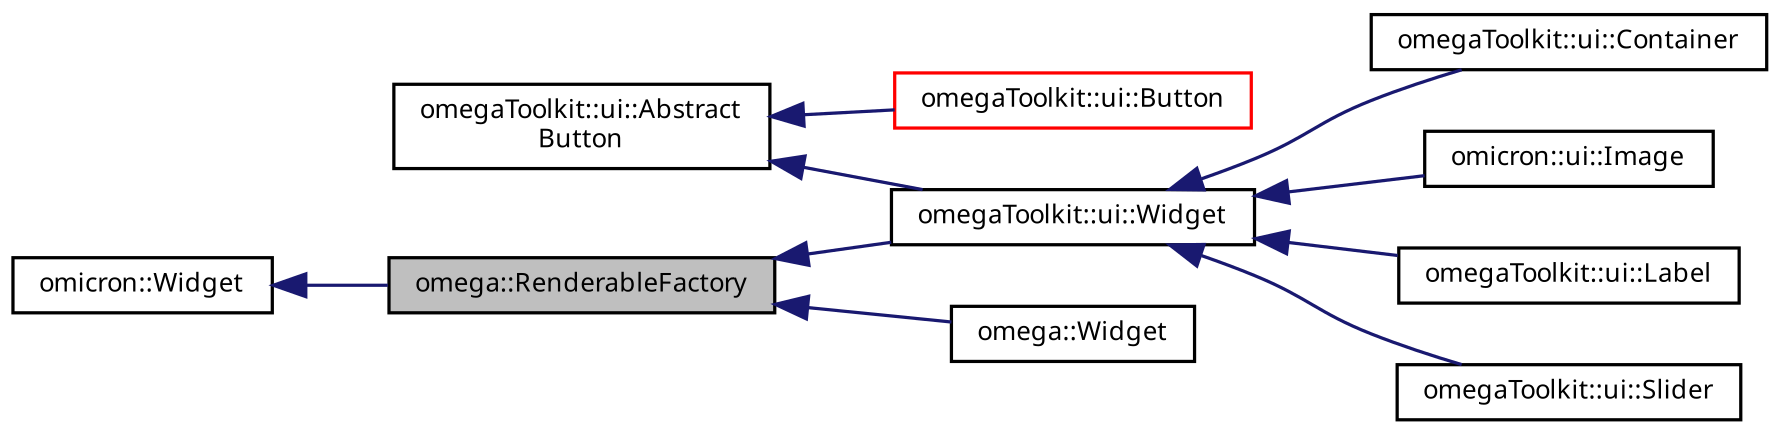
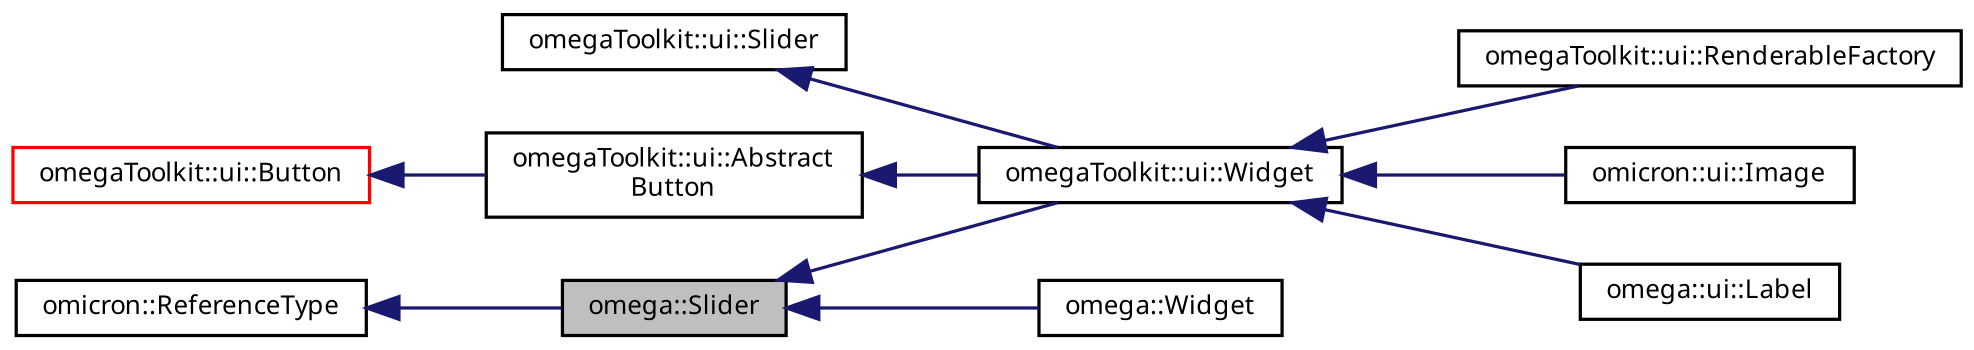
node "omegaToolkit::ui::Container": label "omegaToolkit::ui::Container" -> "omegaToolkit::ui::RenderableFactory"
edge "omegaToolkit::ui::Button" -> "omegaToolkit::ui::Abstract Button": reversed
node "omegaToolkit::ui::Label": label "omegaToolkit::ui::Label" -> "omega::ui::Label"
node "omicron::Widget": label "omicron::Widget" -> "omicron::ReferenceType"
node "omega::RenderableFactory": label "omega::RenderableFactory" -> "omega::Slider"
edge "omegaToolkit::ui::Slider" -> "omegaToolkit::ui::Widget": reversed
